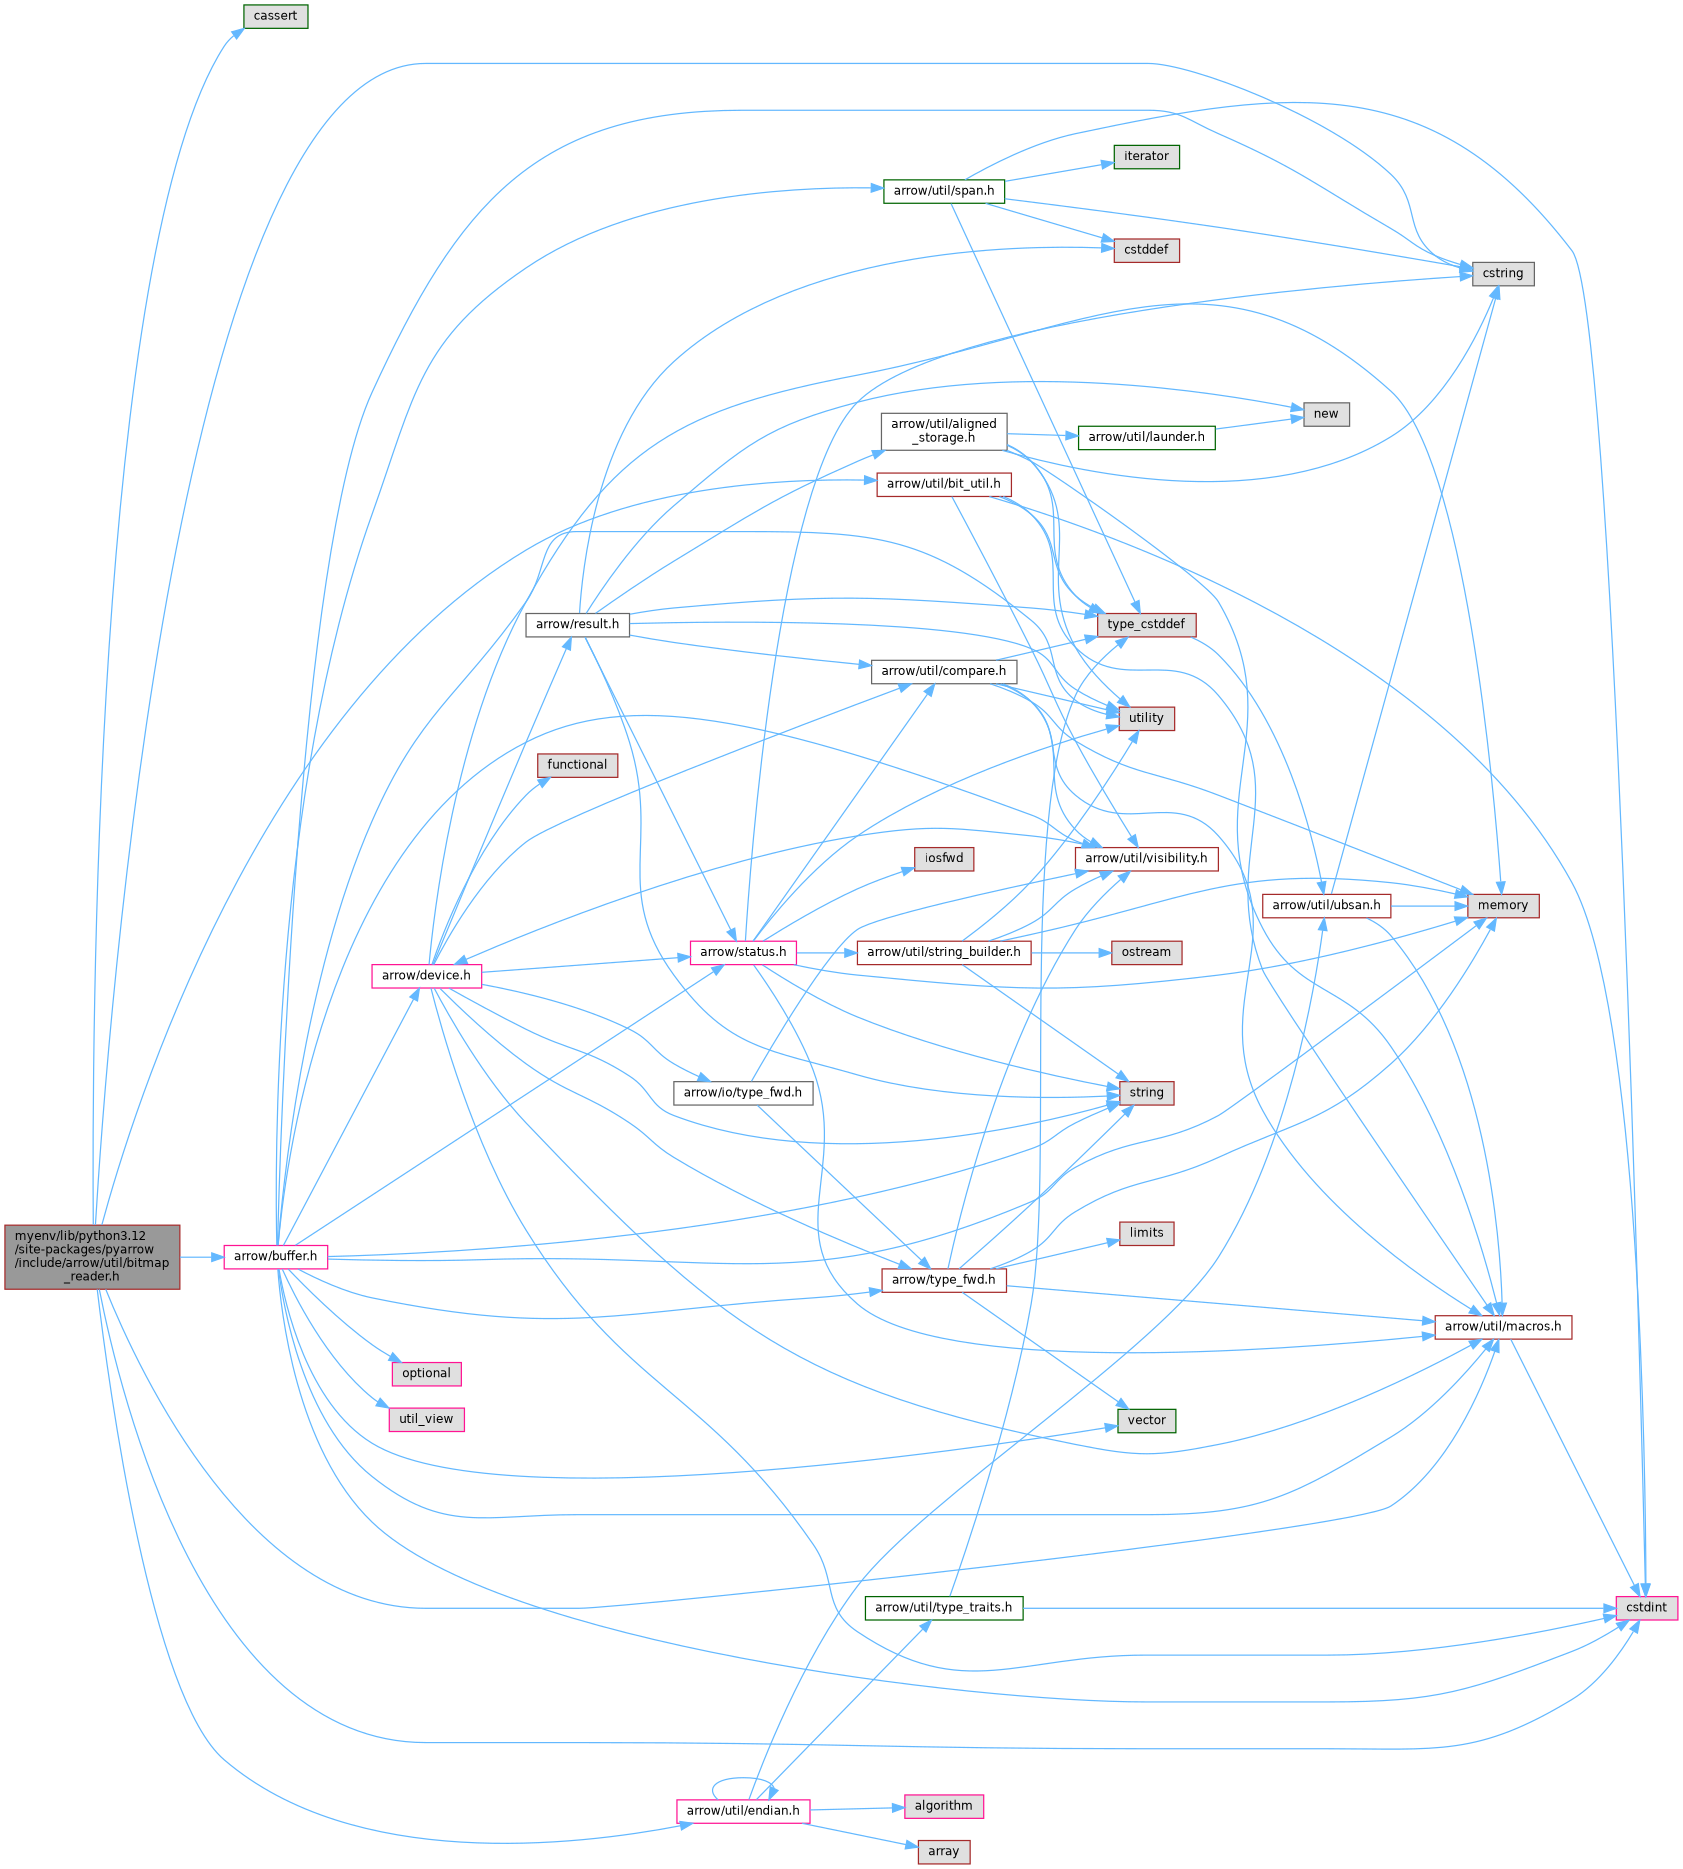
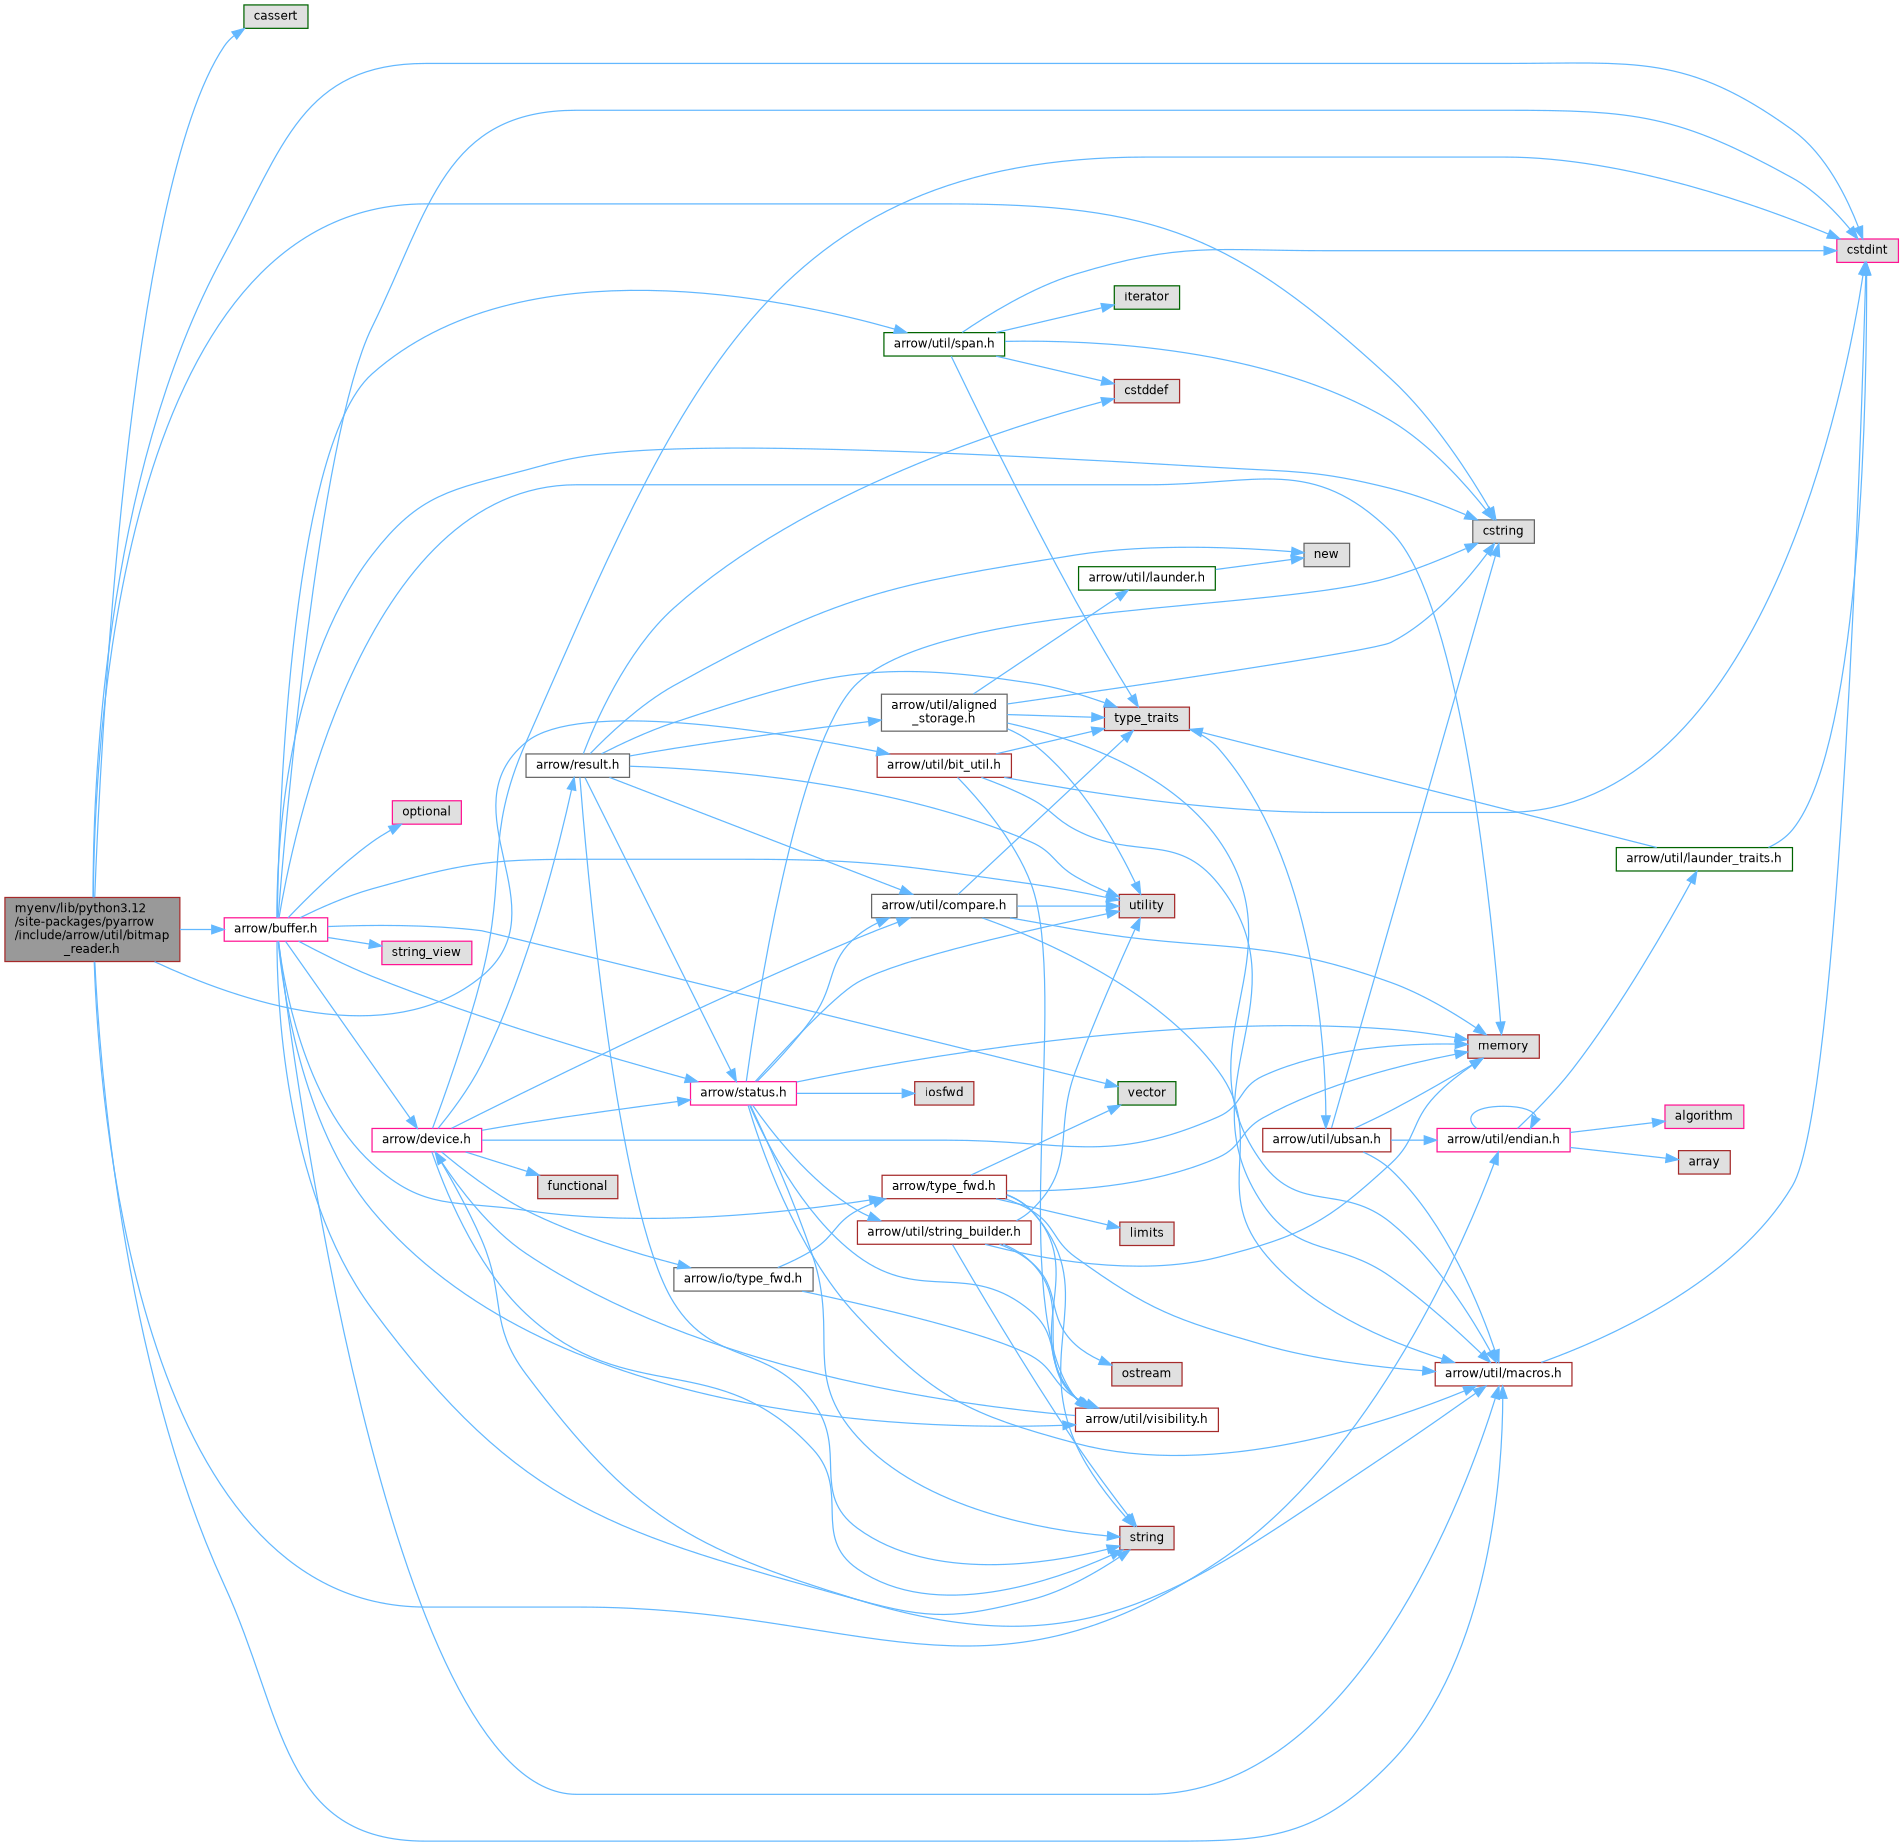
node "type_cstddef": label "type_cstddef" -> "type_traits"
edge "arrow/util/compare.h" -> "arrow/util/visibility.h": now "arrow/status.h" -> "arrow/util/visibility.h"
edge "arrow/device.h" -> "arrow/type_fwd.h": removed
edge "arrow/util/endian.h" -> "arrow/util/ubsan.h": reversed
node "util_view": label "util_view" -> "string_view"
node "arrow/util/type_traits.h": label "arrow/util/type_traits.h" -> "arrow/util/launder_traits.h"
